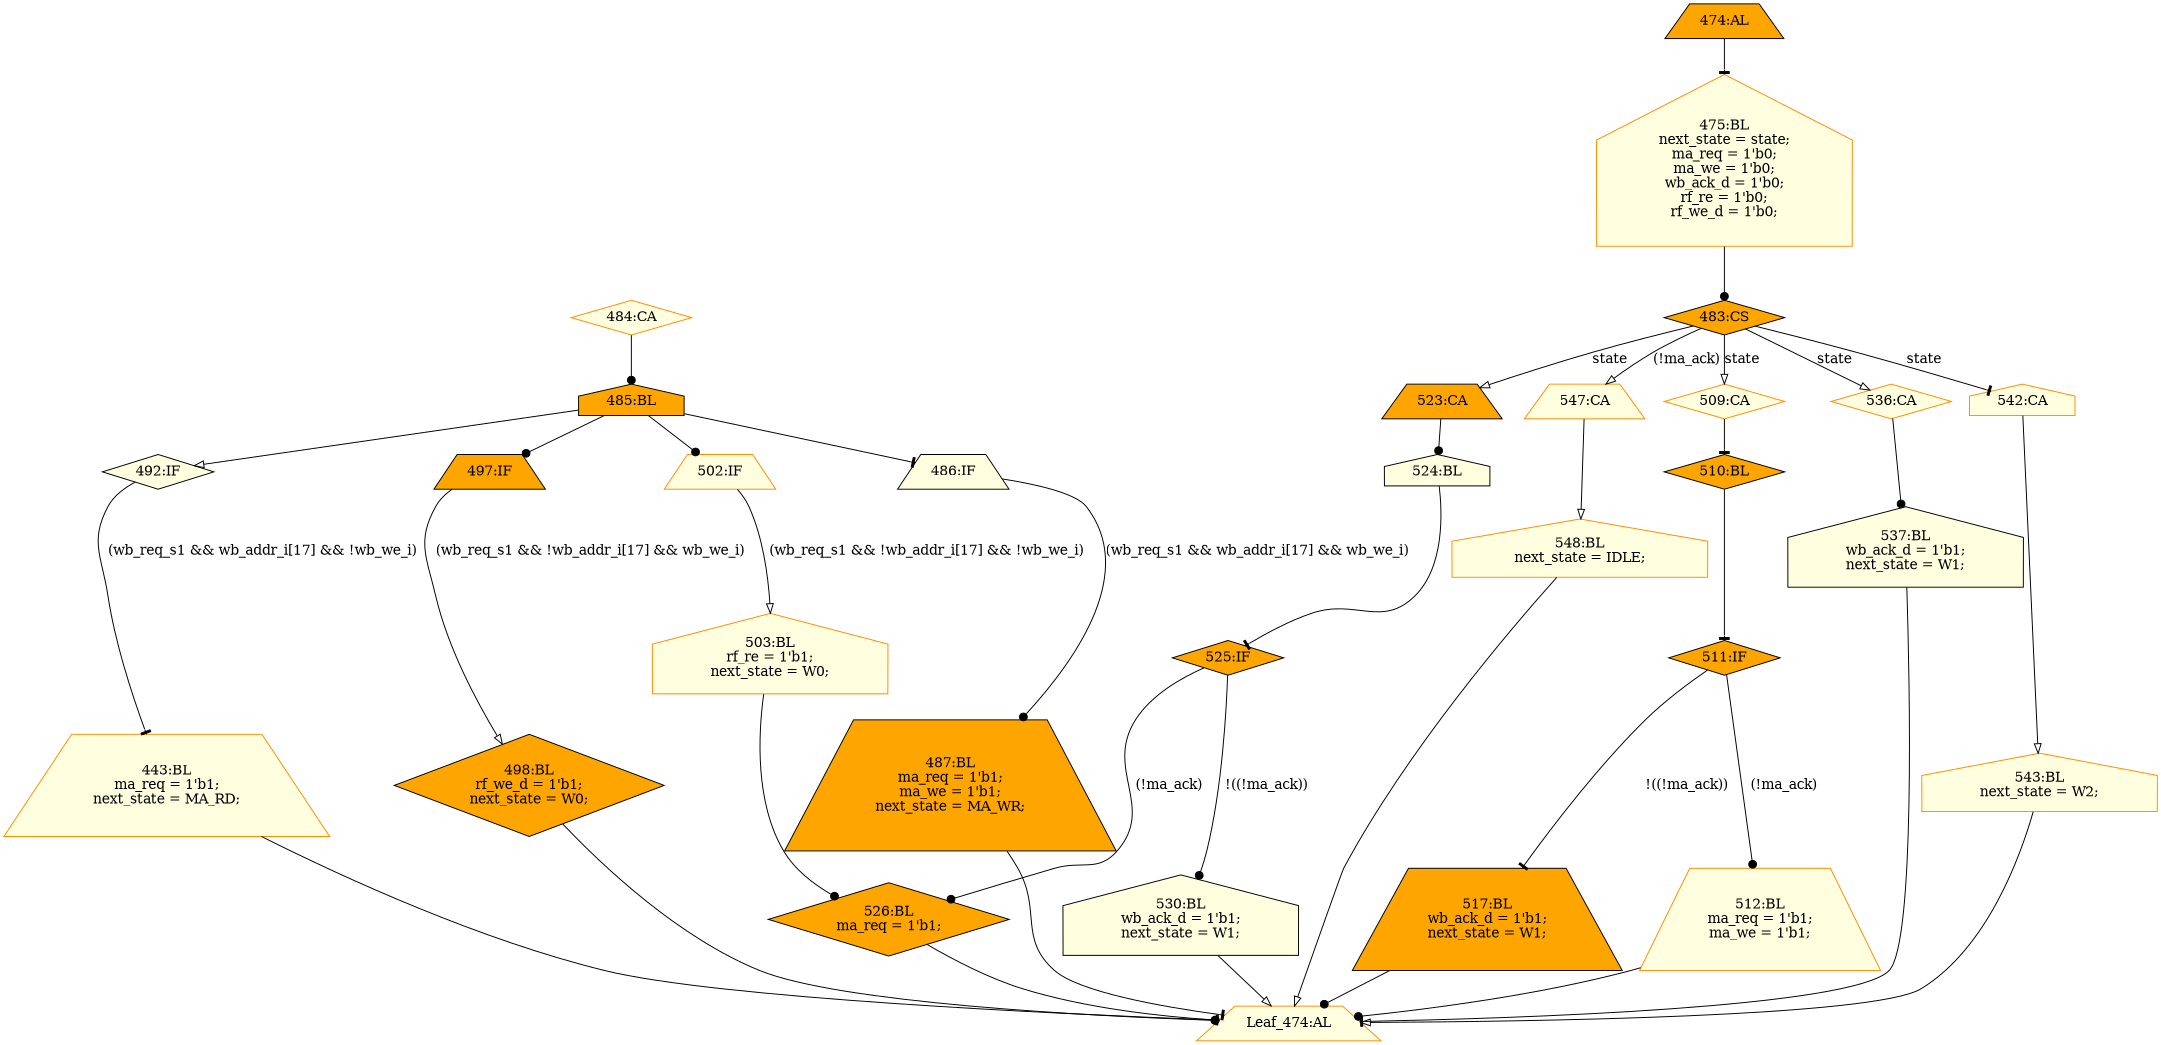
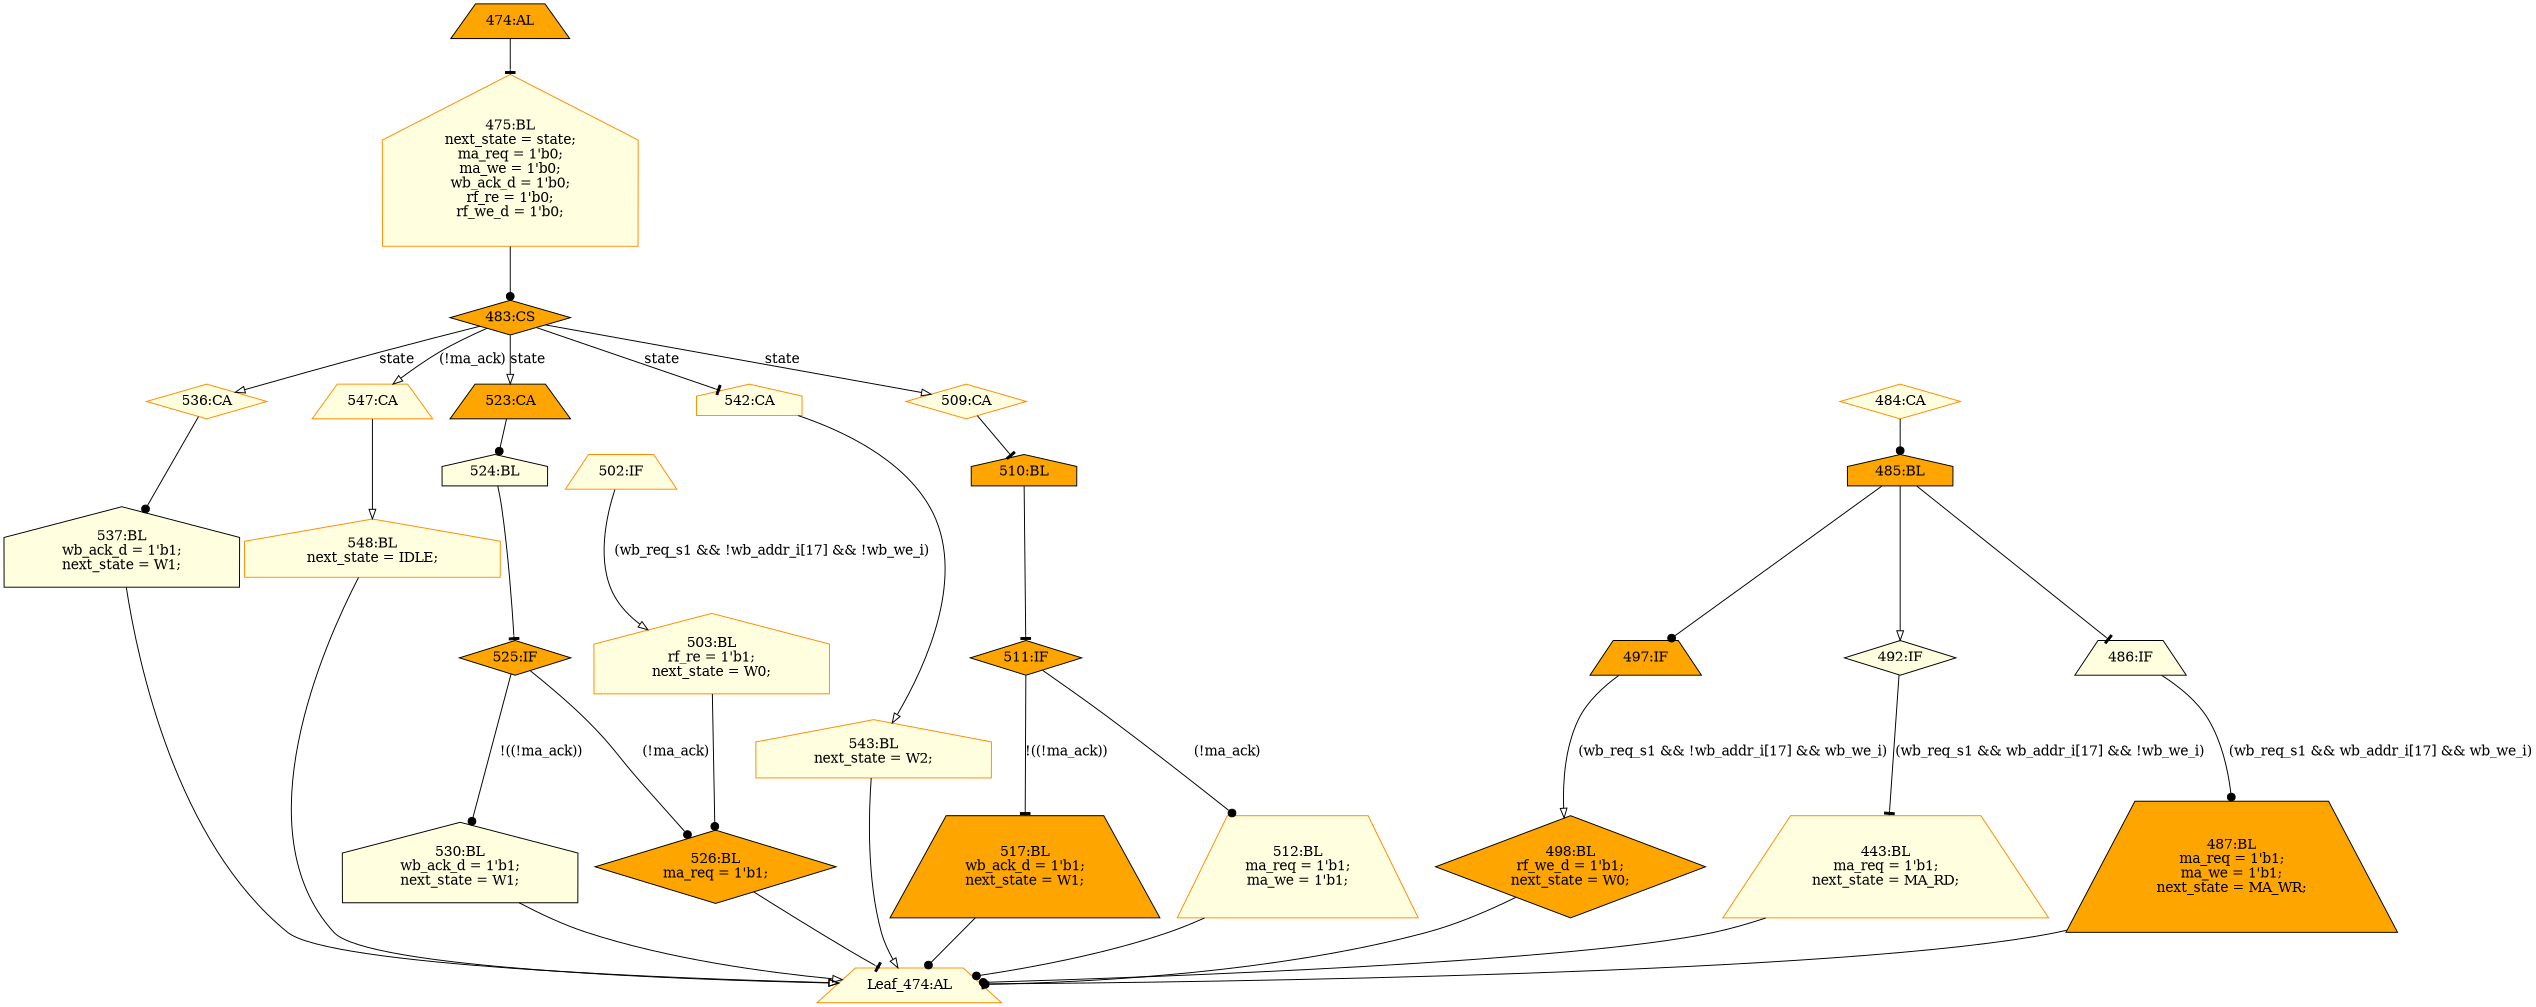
edge "485:BL" -> "502:IF": removed
node "510:BL": shape diamond -> house
edge "537:BL wb_ack_d = 1'b1; next_state = W1;" -> "Leaf_474:AL": arrowhead tee -> onormal
